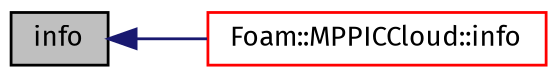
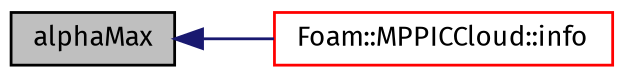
node "info": label "info" -> "alphaMax"
